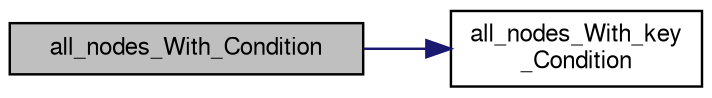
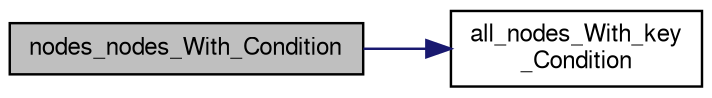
node "all_nodes_With_Condition": label "all_nodes_With_Condition" -> "nodes_nodes_With_Condition"
